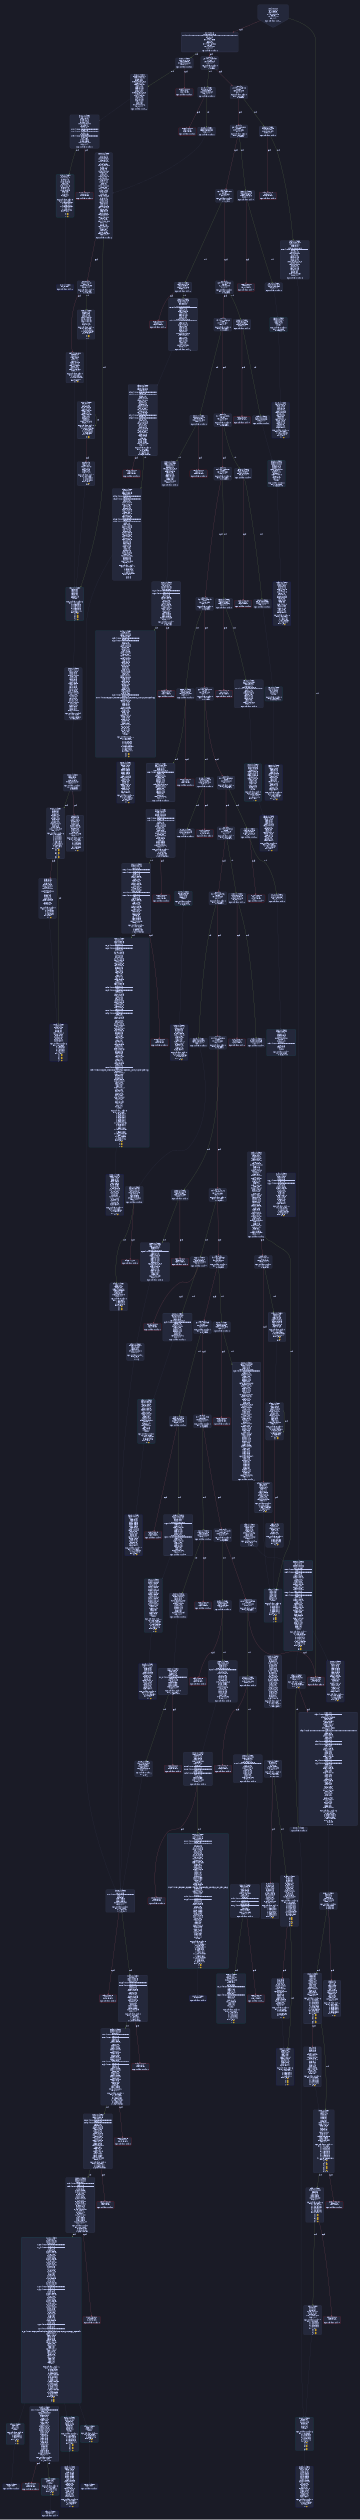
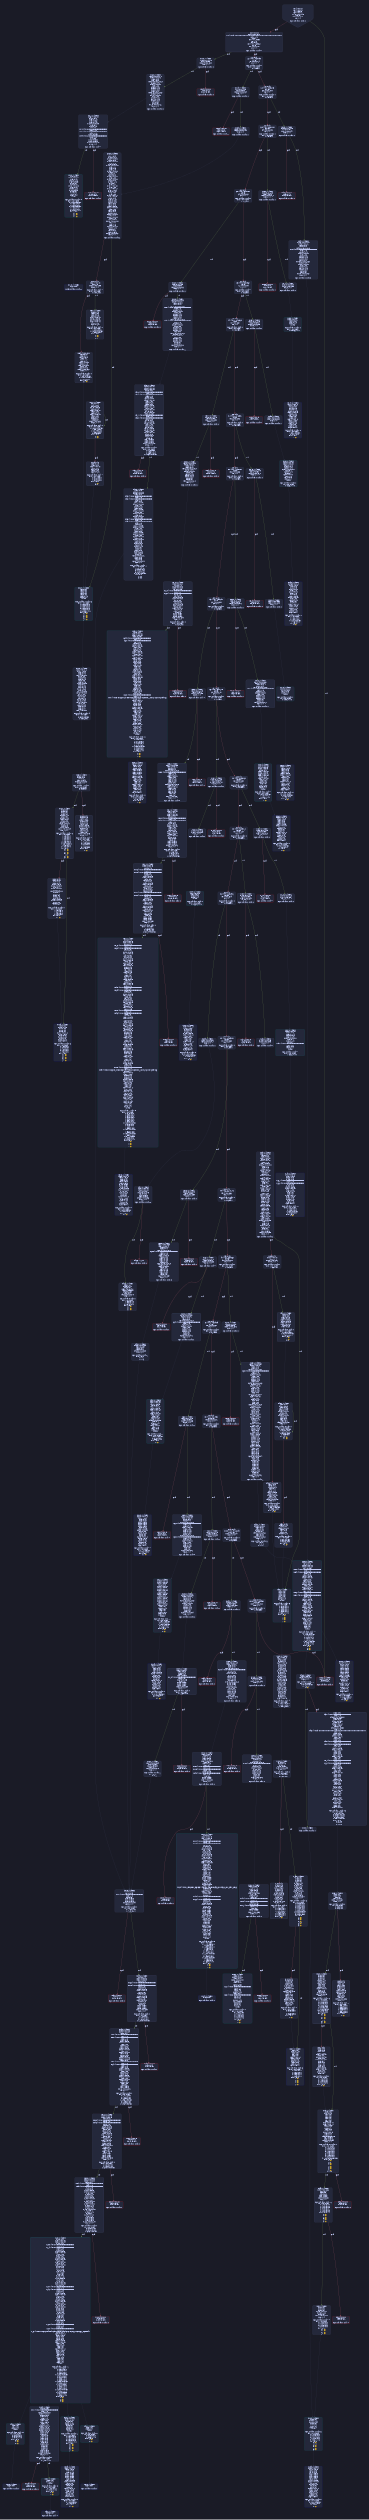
node "[014c] JUMPDEST [014d] STOP Stack size req: 0, sizeΔ: 0": label "[014c] JUMPDEST [014d] STOP Stack size req: 0, sizeΔ: 0" -> "[014c] JUMPDEST [014d] STOP Indirect size req: 0, sizeΔ: 0"
